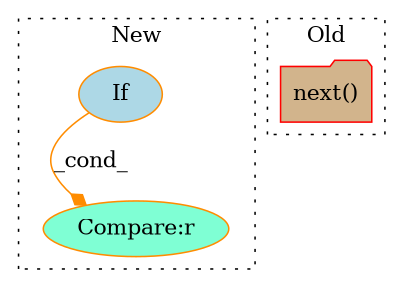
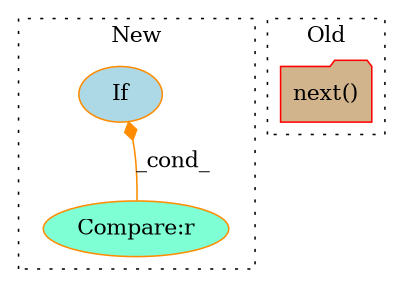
edge "If" -> "Compare:r": reversed
